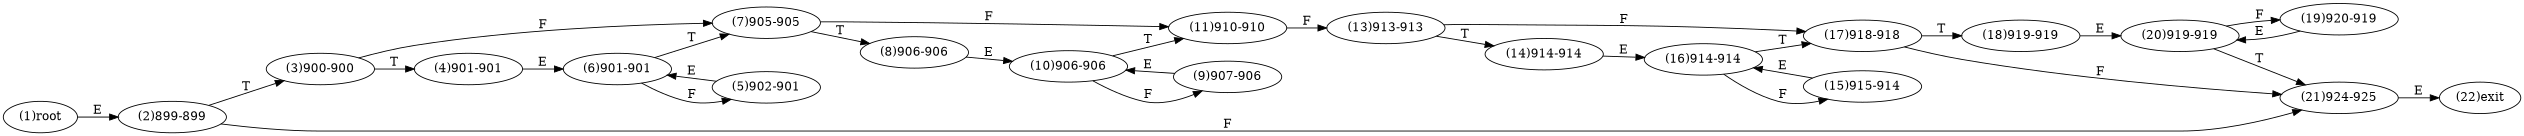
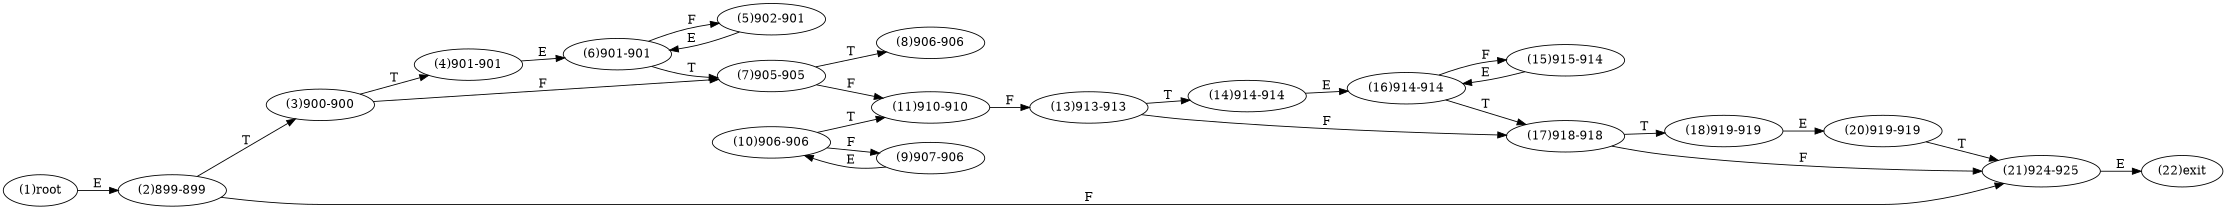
node "(19)920-919": removed
edge "(8)906-906" -> "(10)906-906": removed, label "E"
